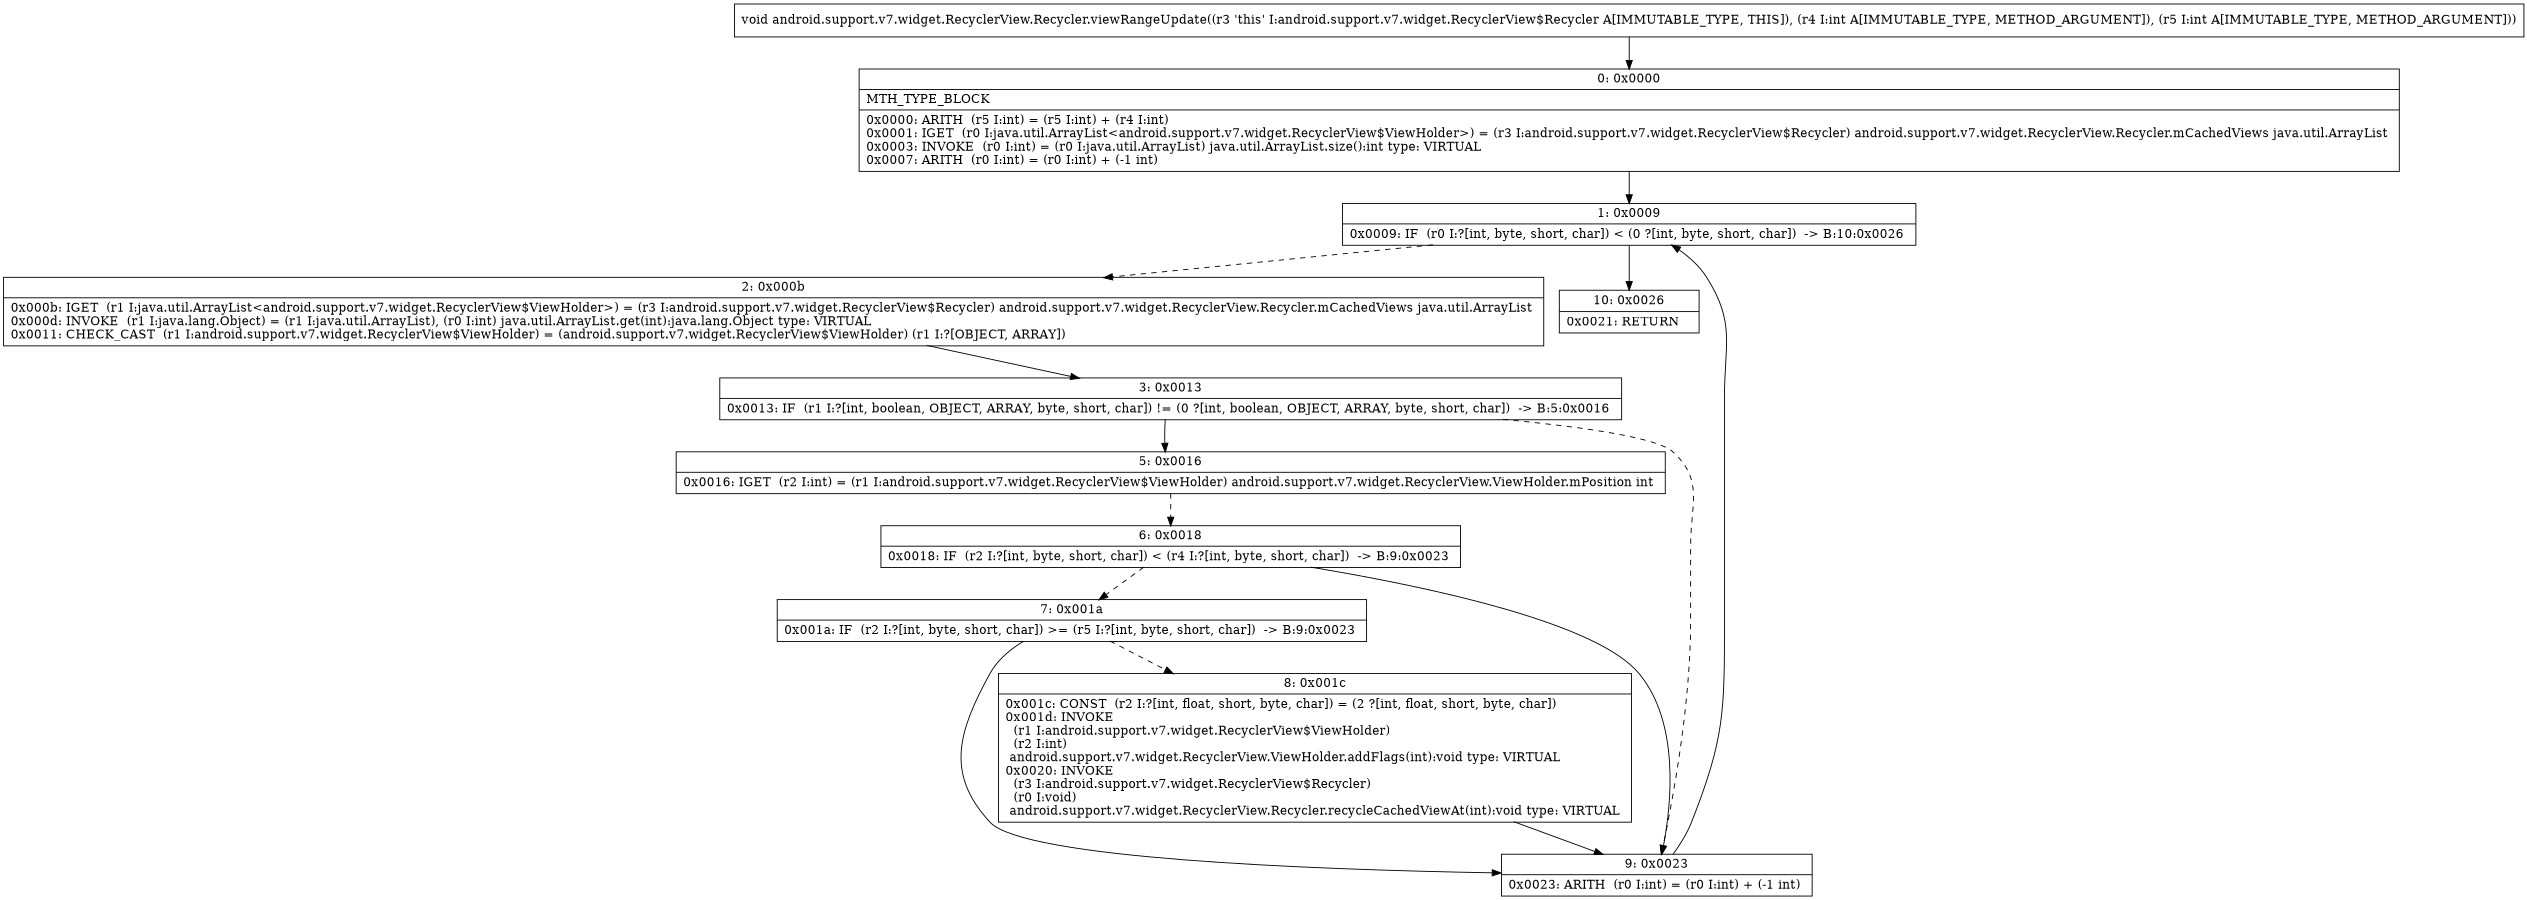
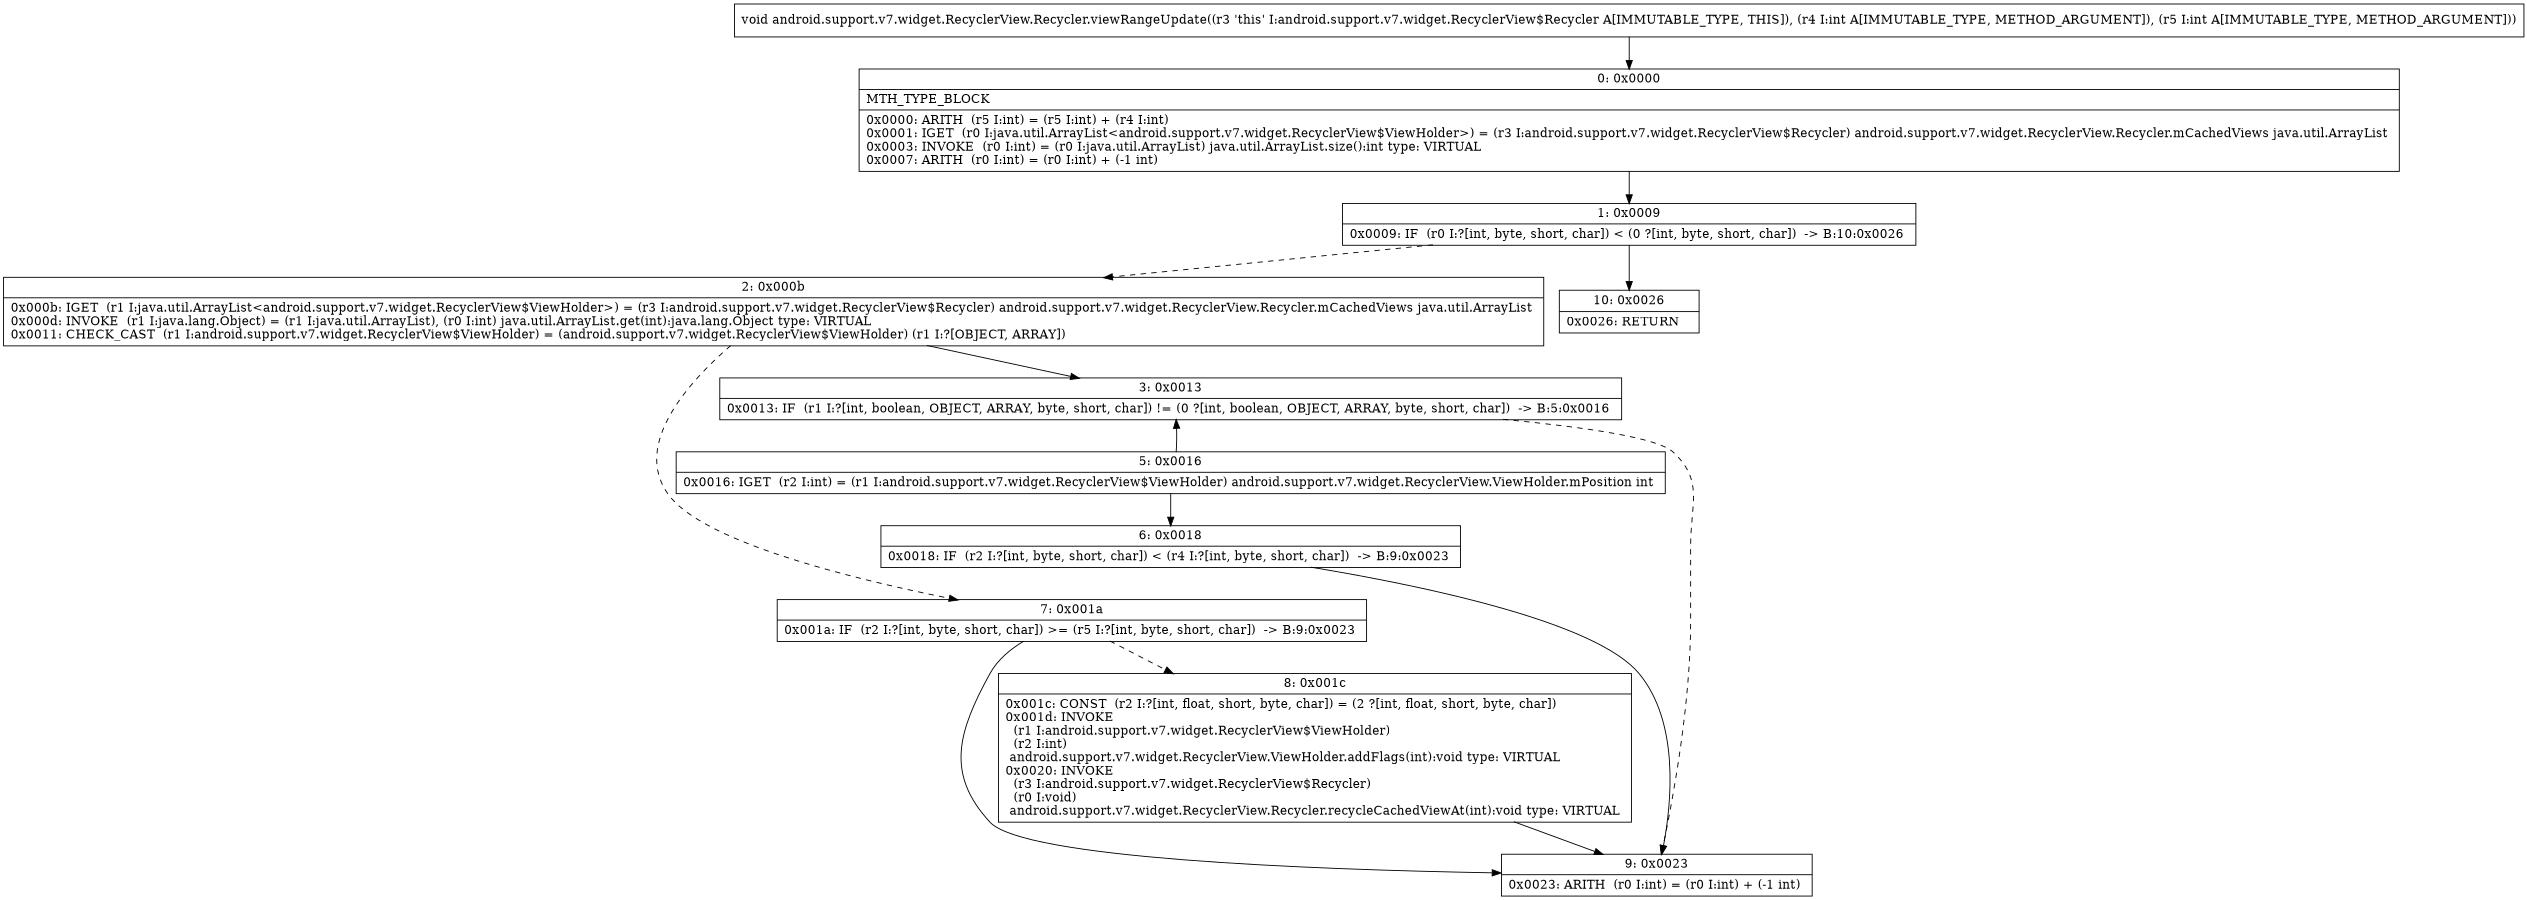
node "10: 0x0026": text "0x0021: RETURN" -> "0x0026: RETURN"
edge "3: 0x0013" -> "5: 0x0016": reversed
edge "5: 0x0016" -> "6: 0x0018": style dashed -> solid
edge "9: 0x0023" -> "1: 0x0009": removed
edge "6: 0x0018" -> "7: 0x001a": now "2: 0x000b" -> "7: 0x001a"
